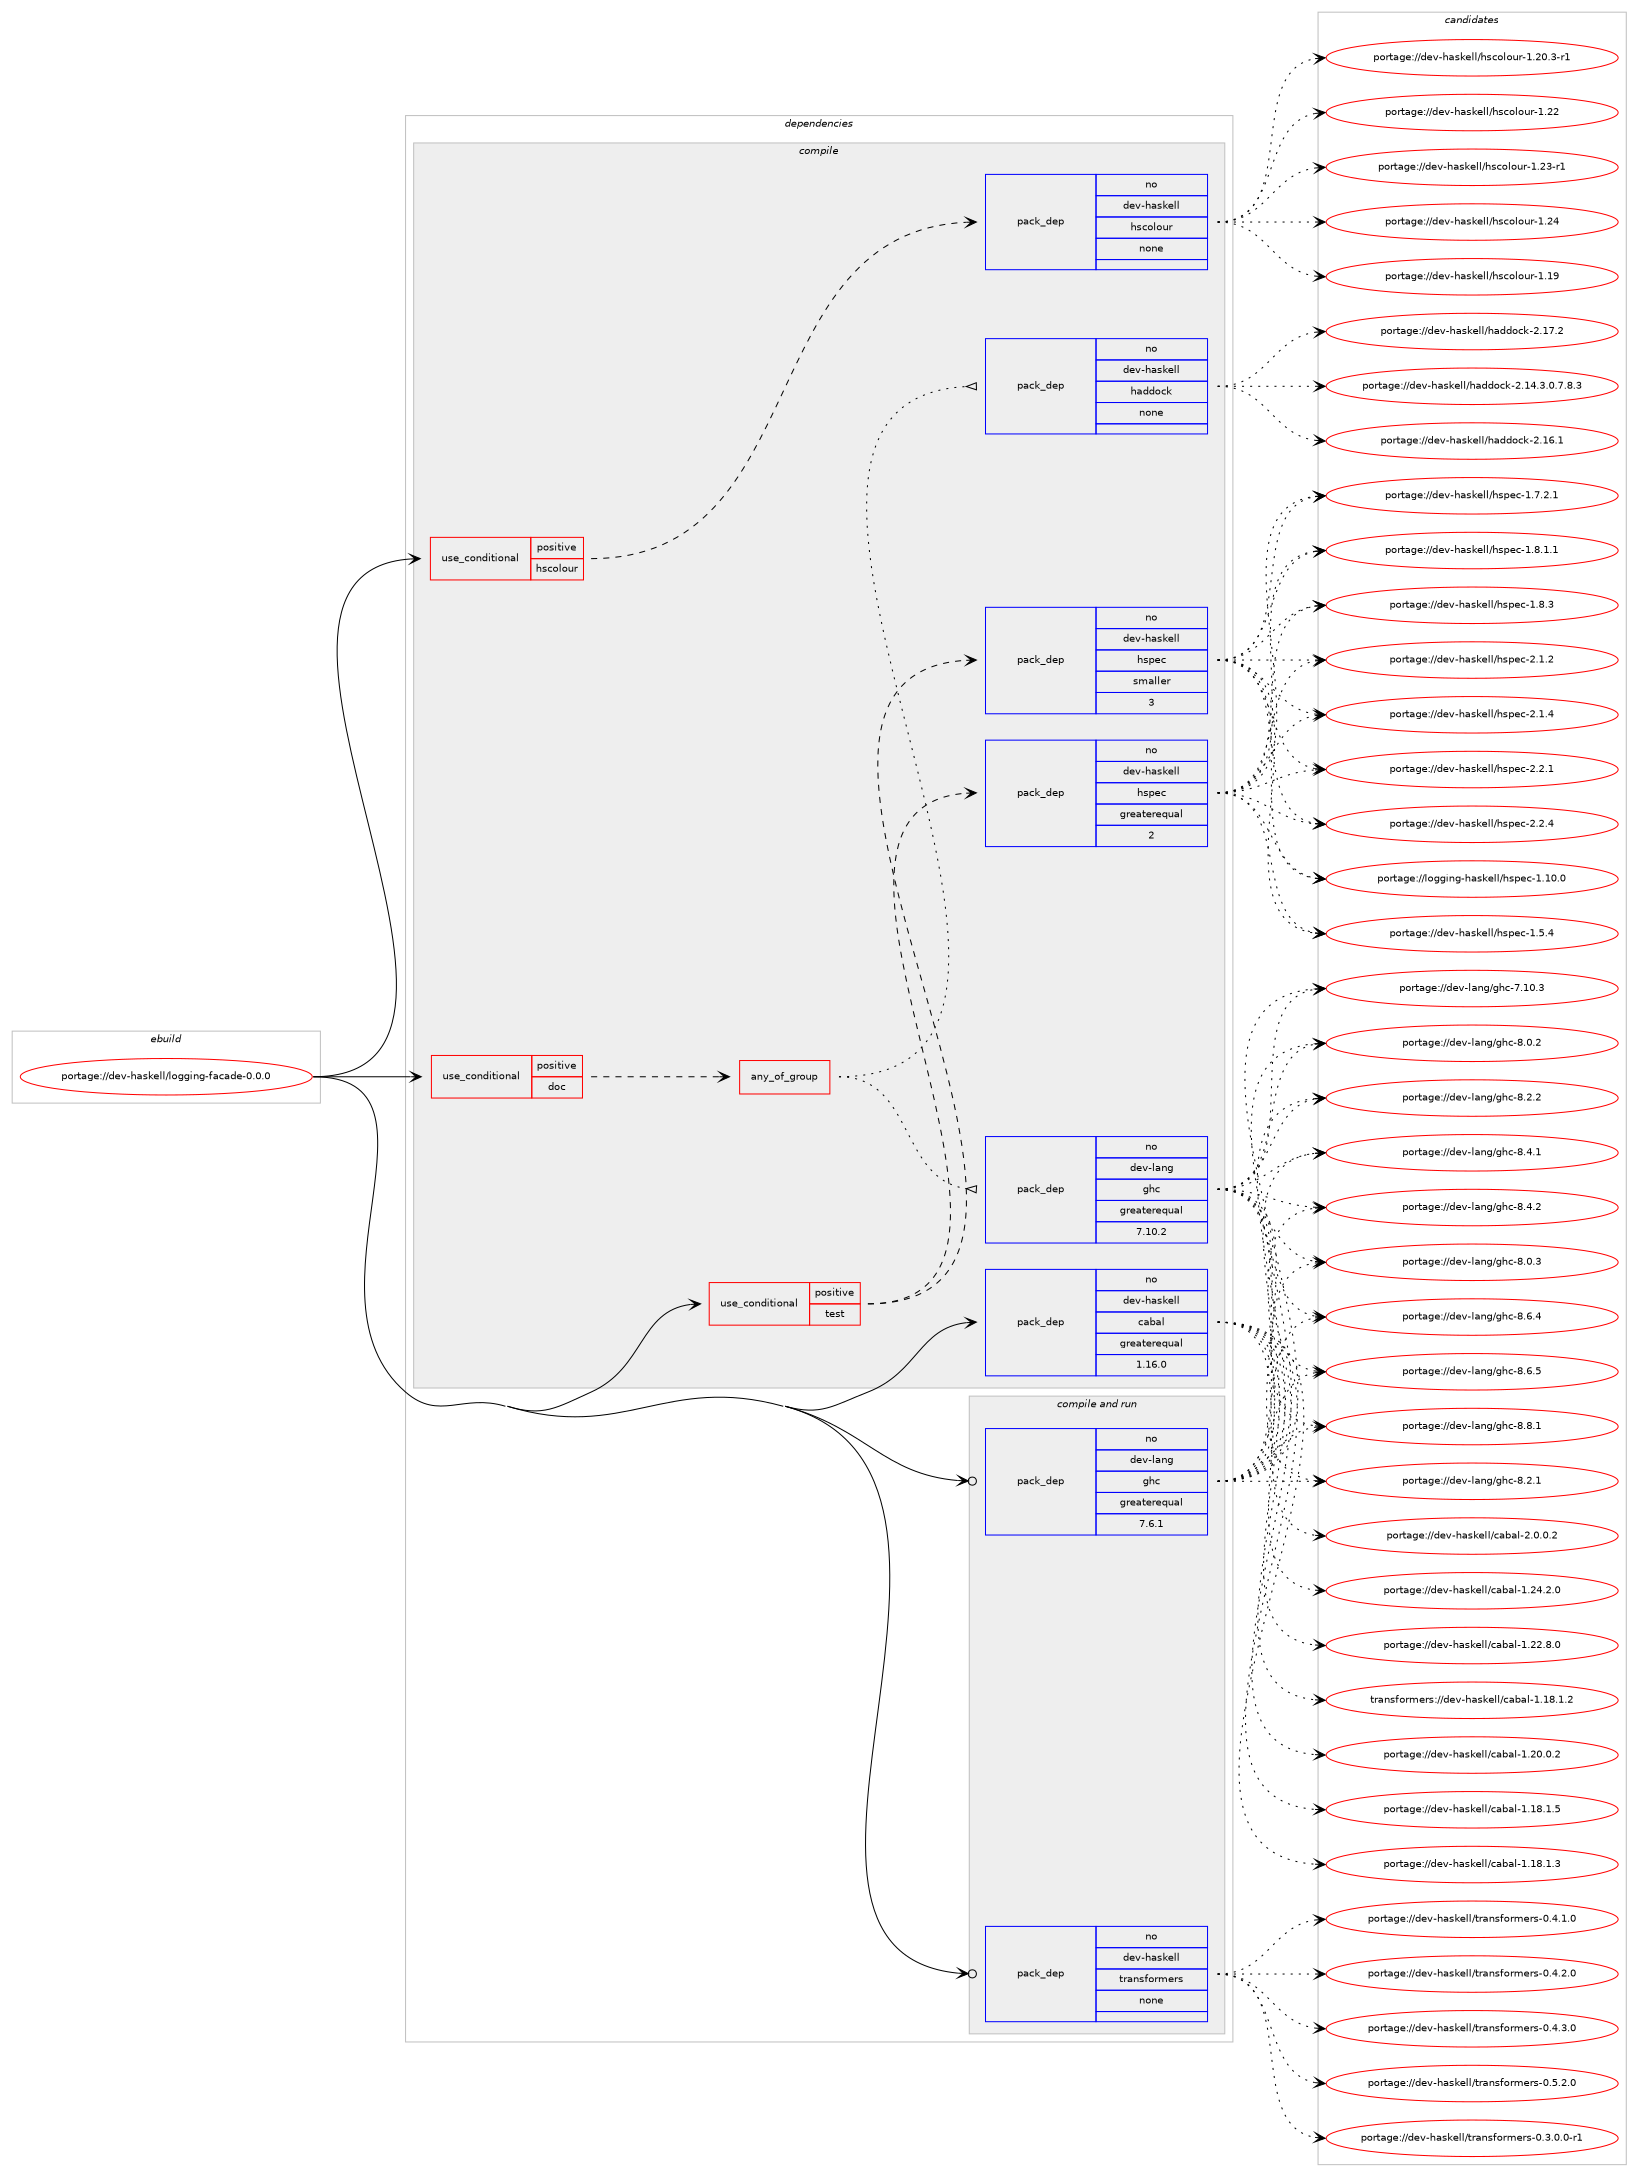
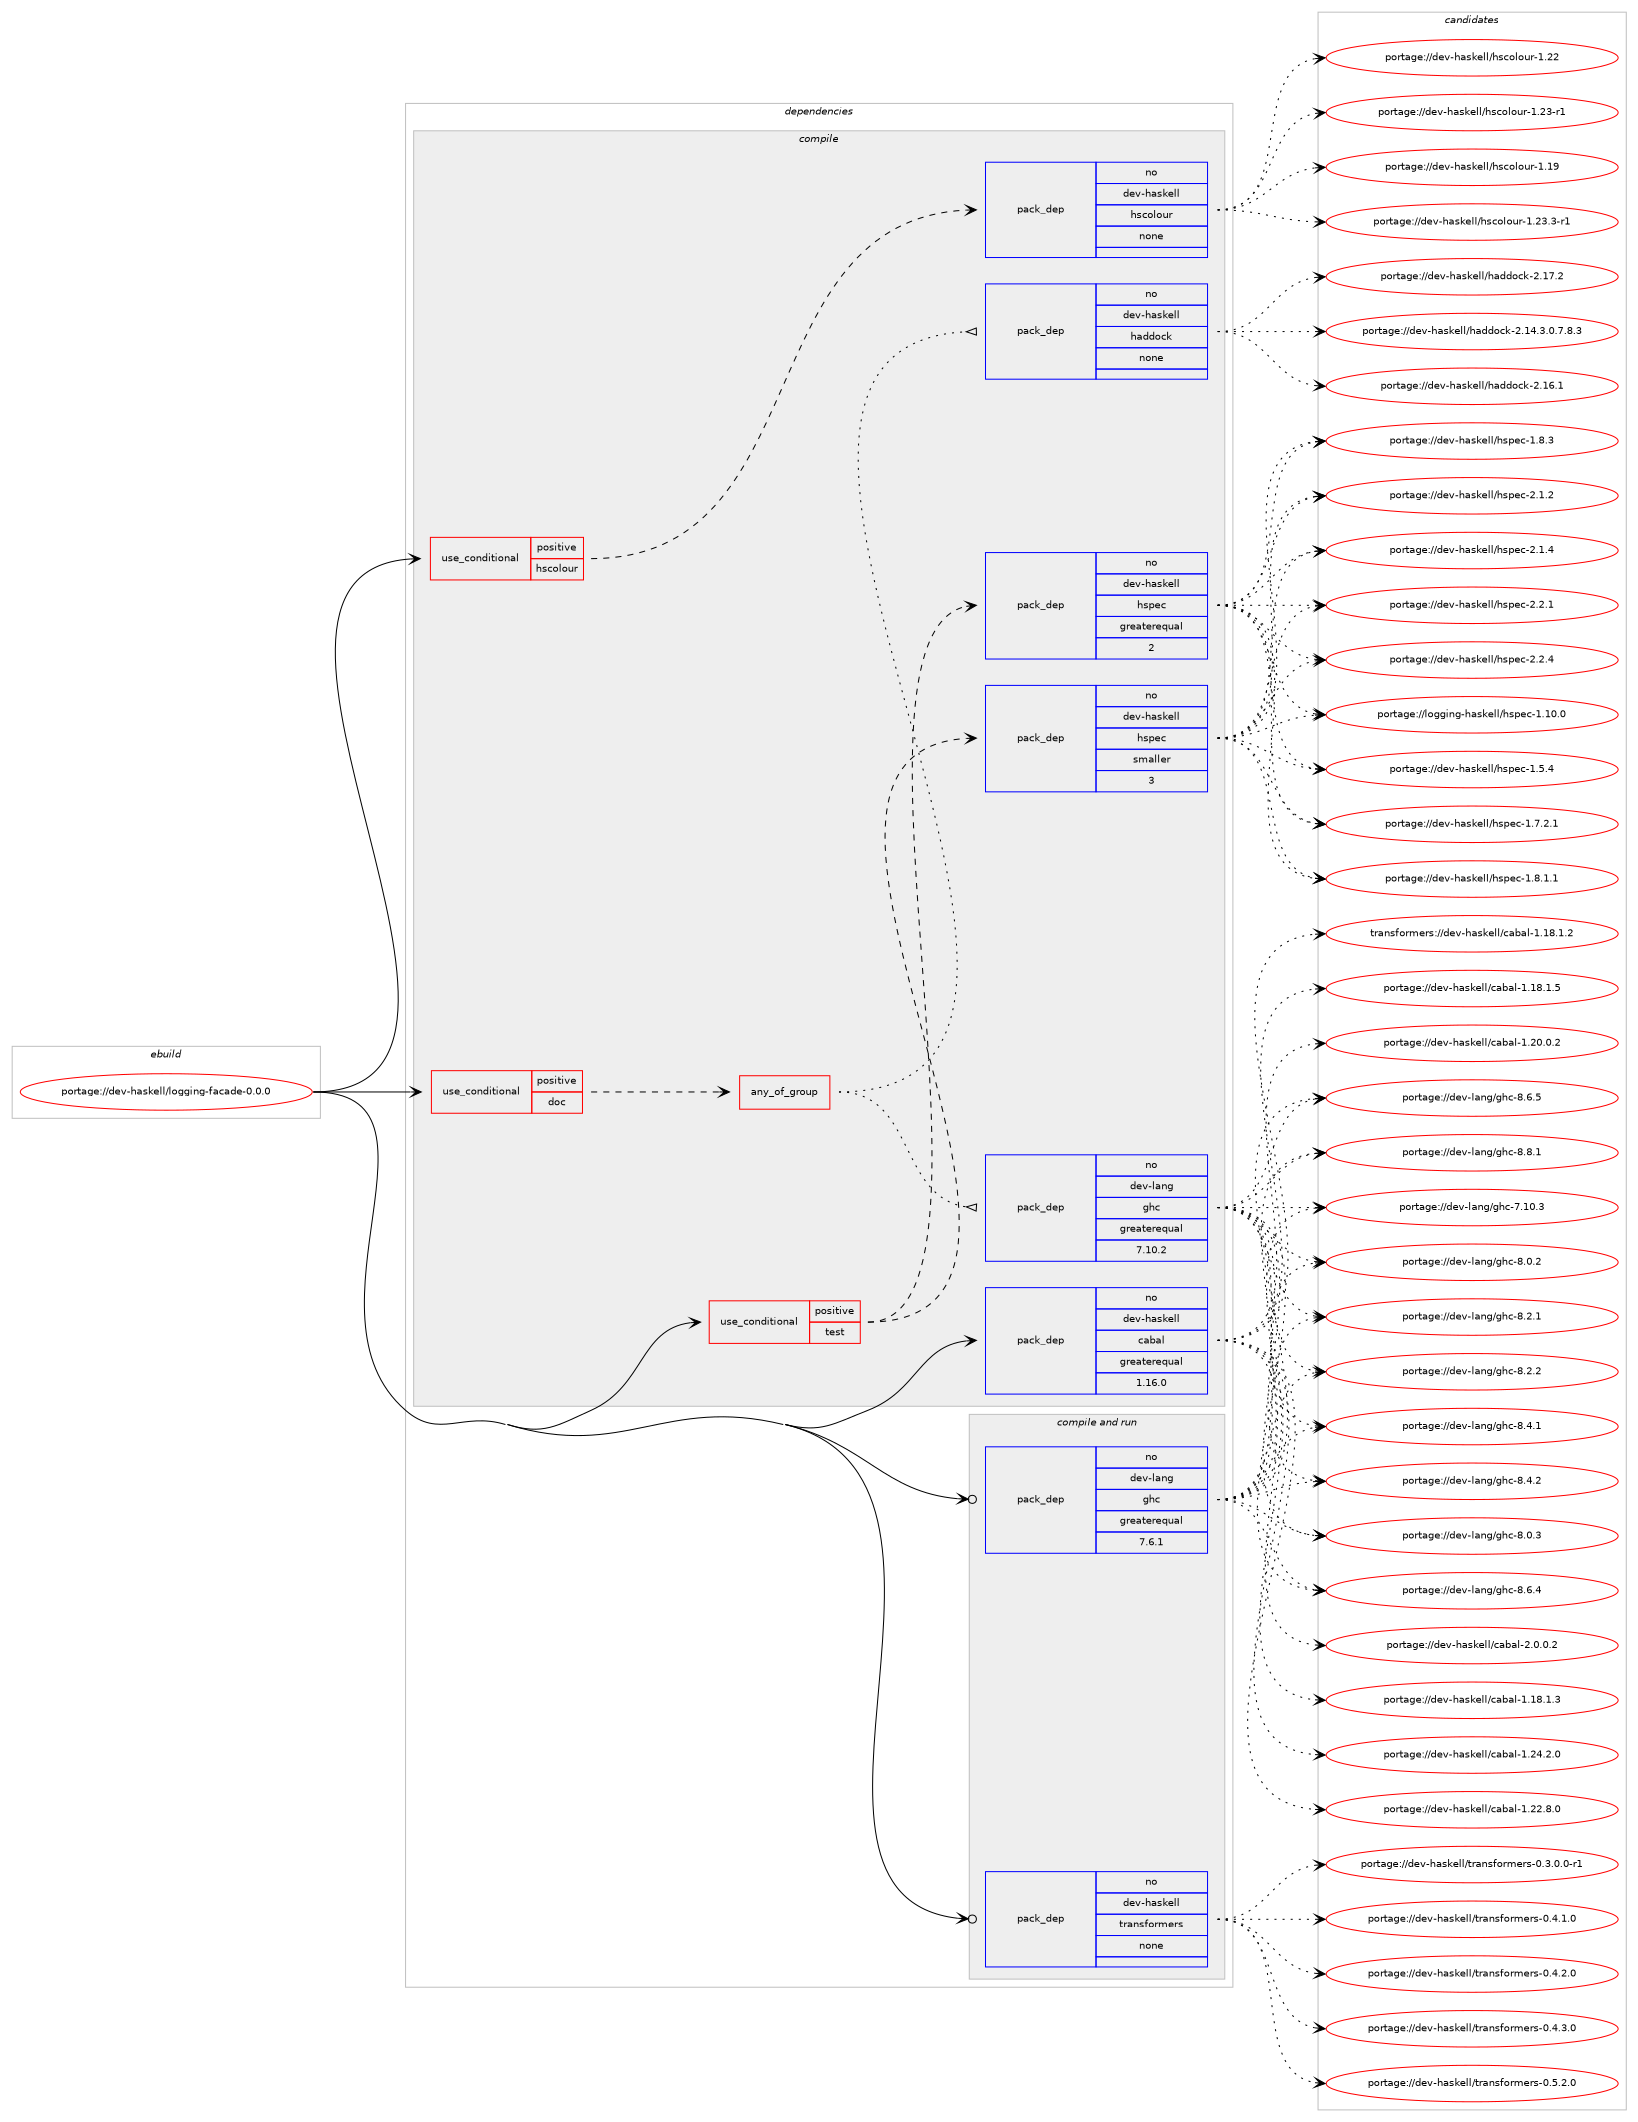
node "portage://dev-haskell/hscolour-1.20.3-r1": label "portage://dev-haskell/hscolour-1.20.3-r1" -> "portage://dev-haskell/hscolour-1.23.3-r1"
node "portage://dev-haskell/hscolour-1.24": removed
